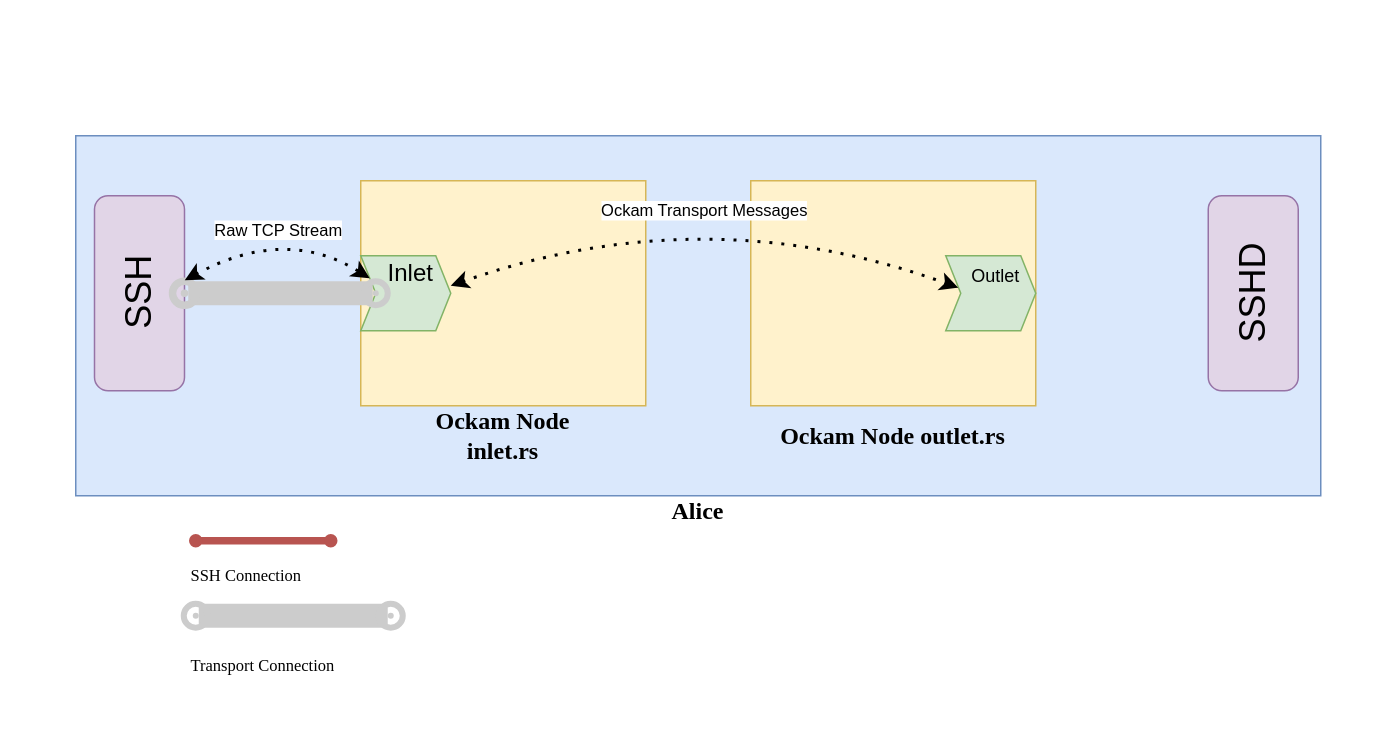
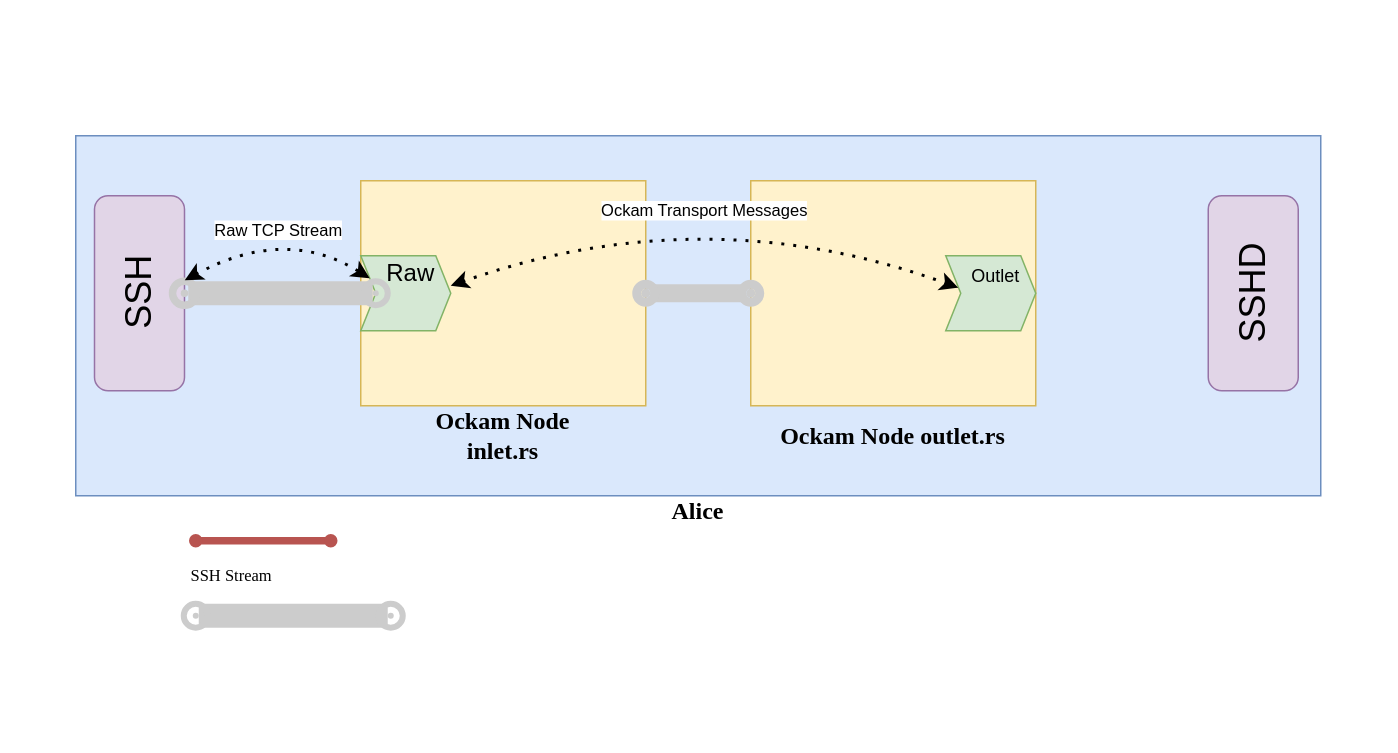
node "Inlet": label "Inlet" -> "Raw"
edge "Ockam Node inlet.rs" -- "Ockam Node outlet.rs": added
node "SSH Connection": label "SSH Connection" -> "SSH Stream"
node "Transport Connection": removed
